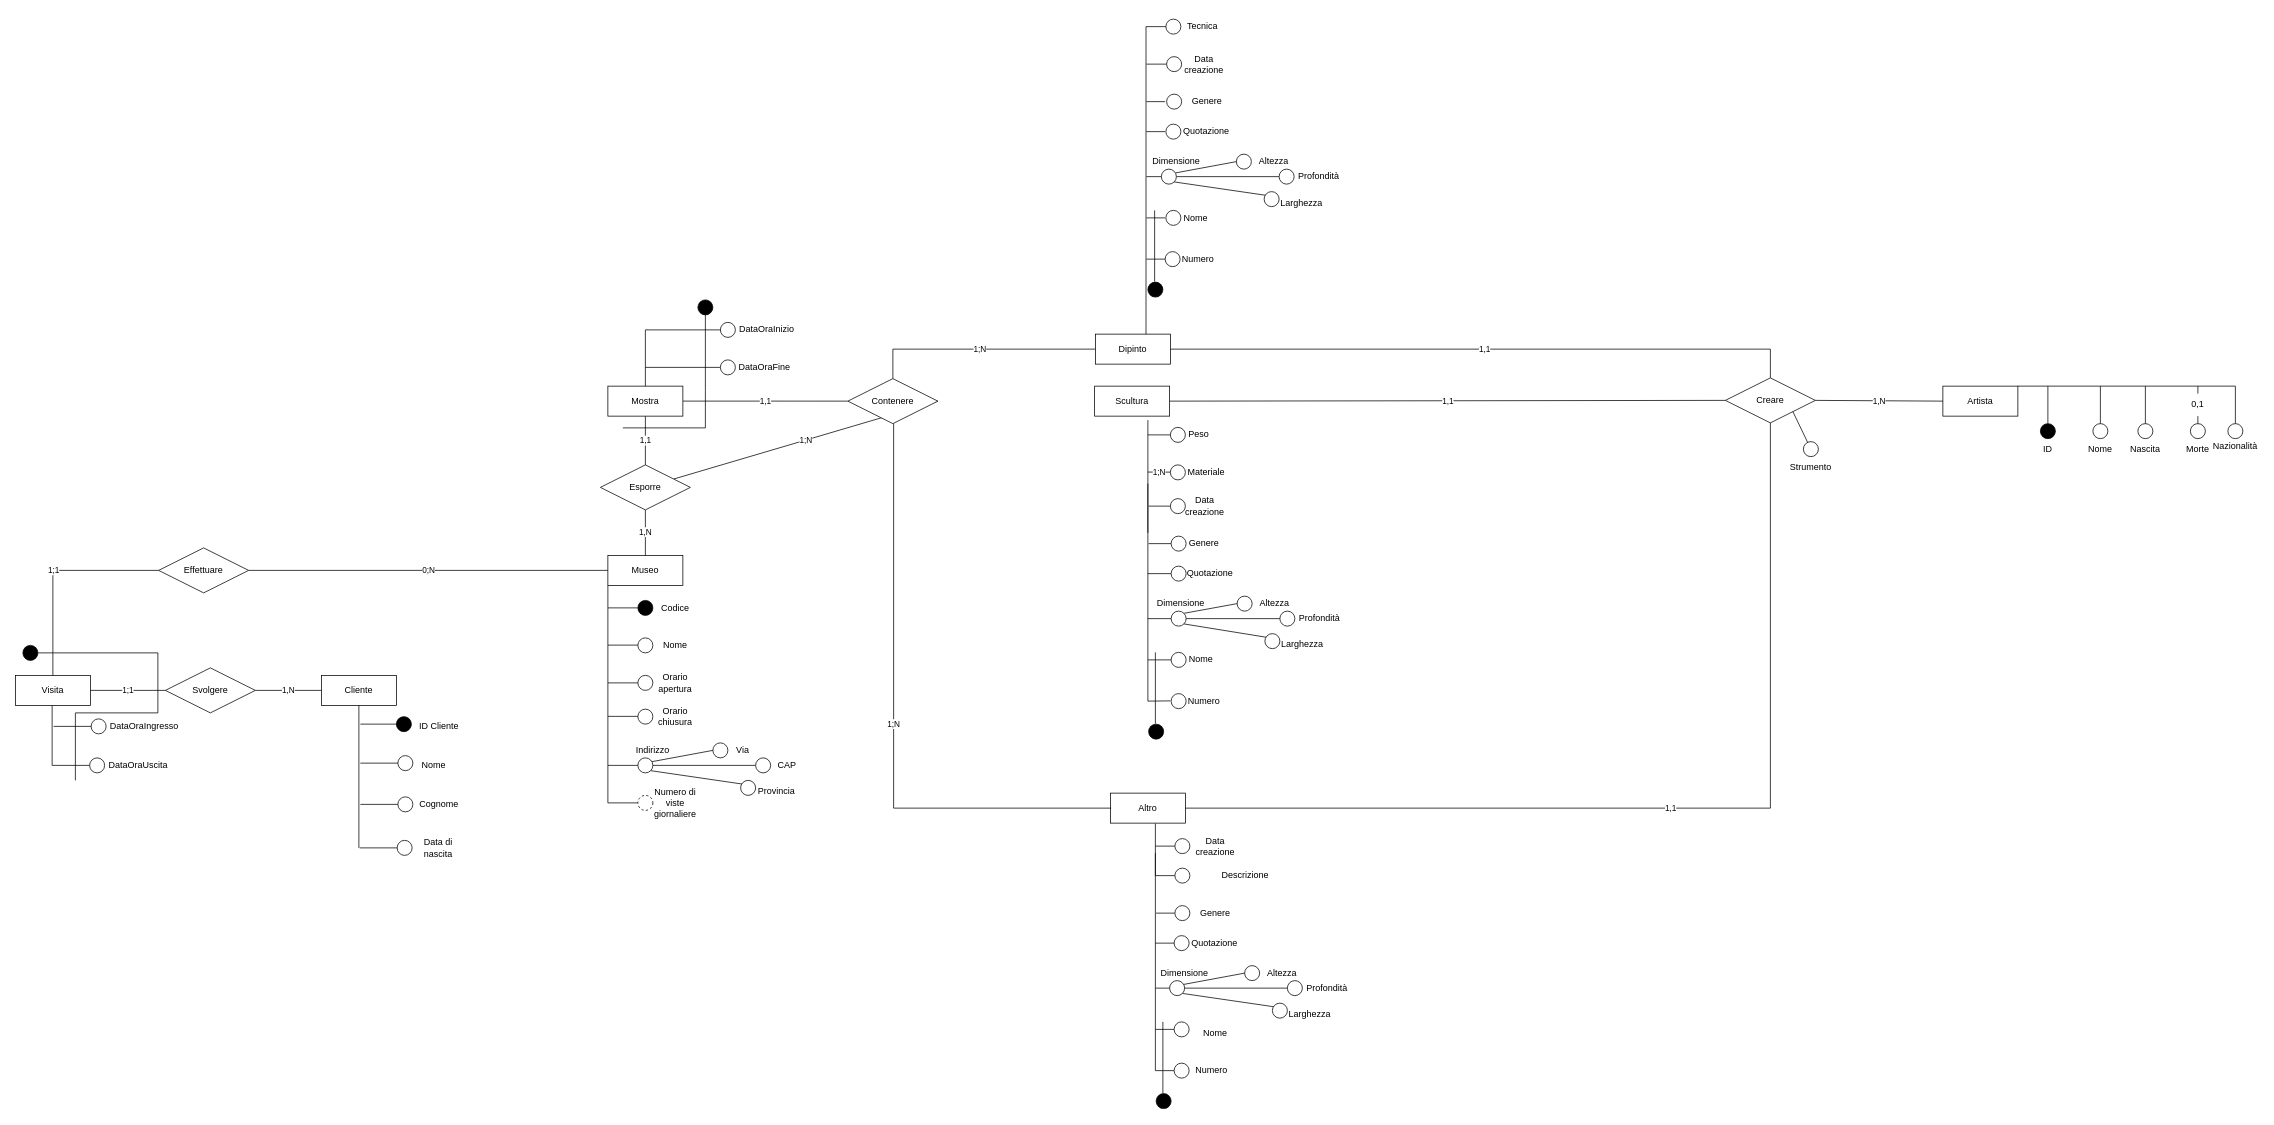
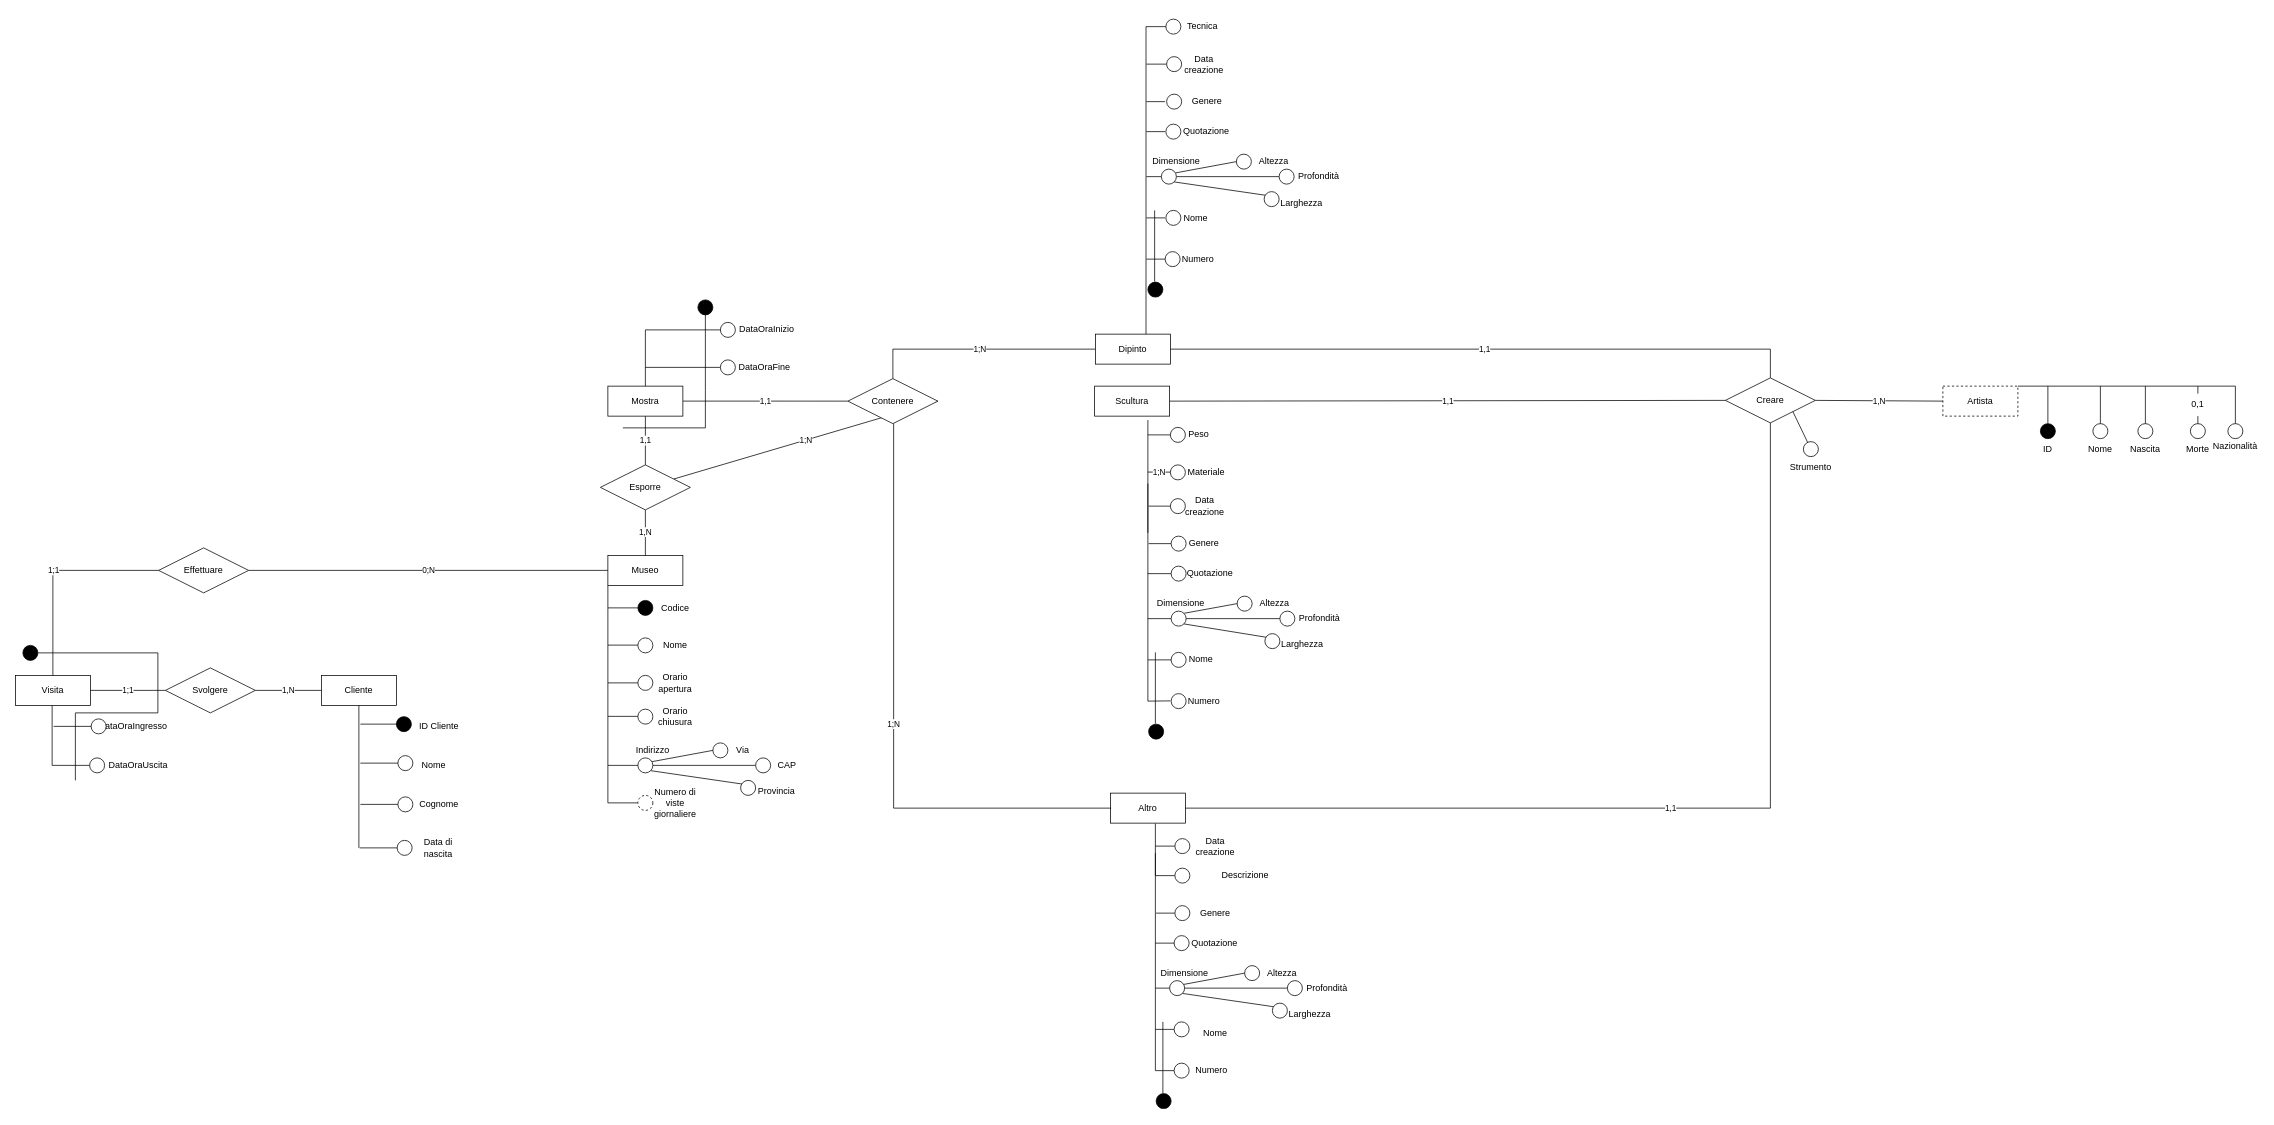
node "Artista": style solid -> dashed
node "DataOraIngresso": moved (144, 726) -> (133, 726)
